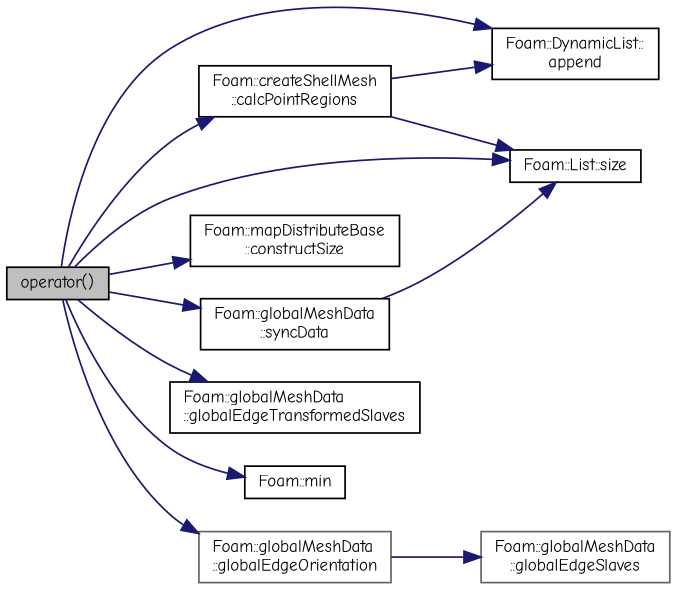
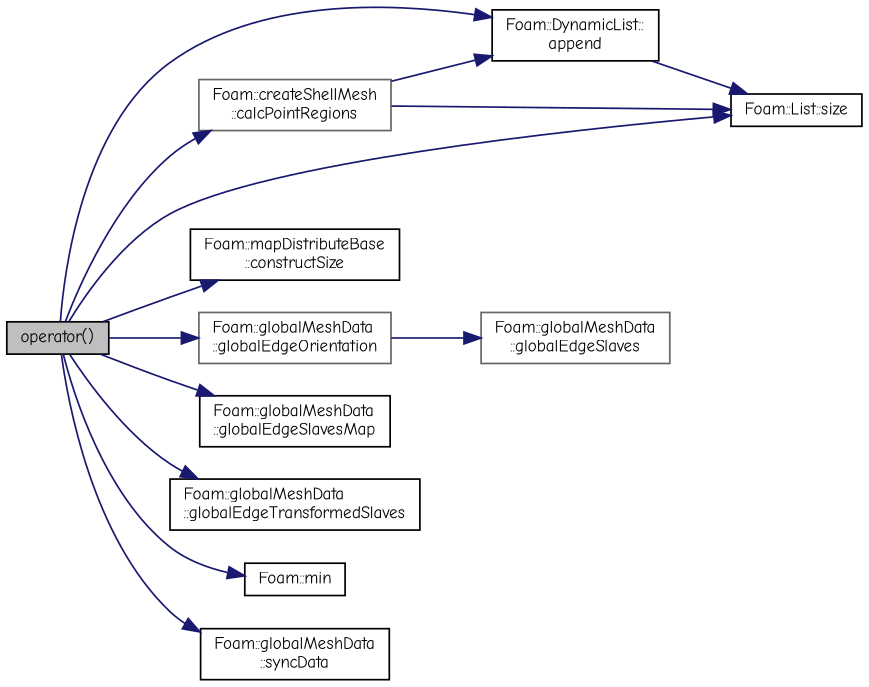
node "Foam::createShellMesh ::calcPointRegions": color black -> gray40
edge "Foam::globalMeshData ::syncData" -> "Foam::List::size": now "Foam::DynamicList:: append" -> "Foam::List::size"
node "Foam::globalMeshData ::globalEdgeSlavesMap": added
